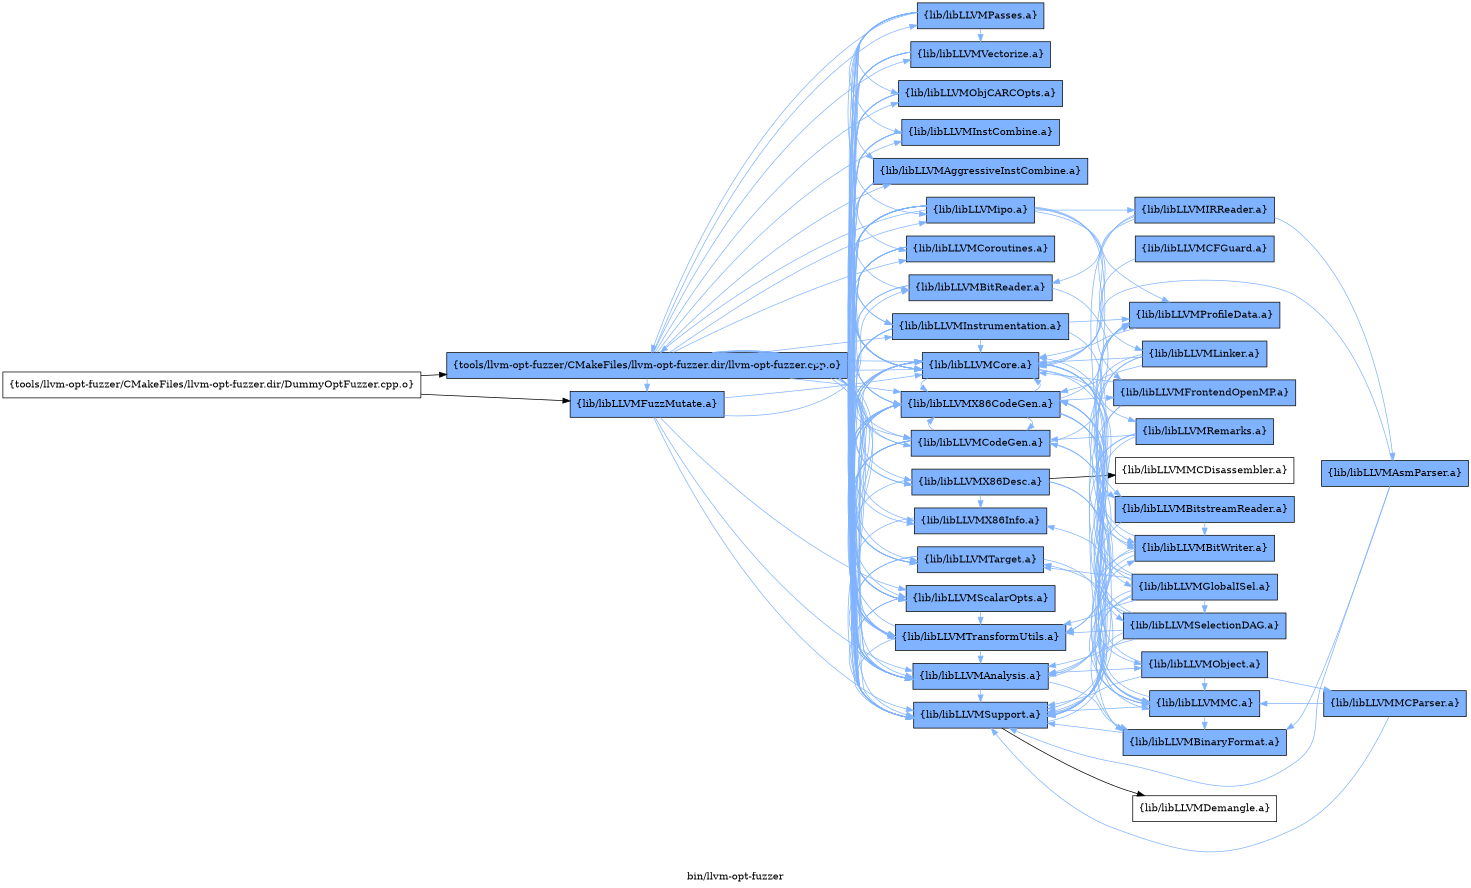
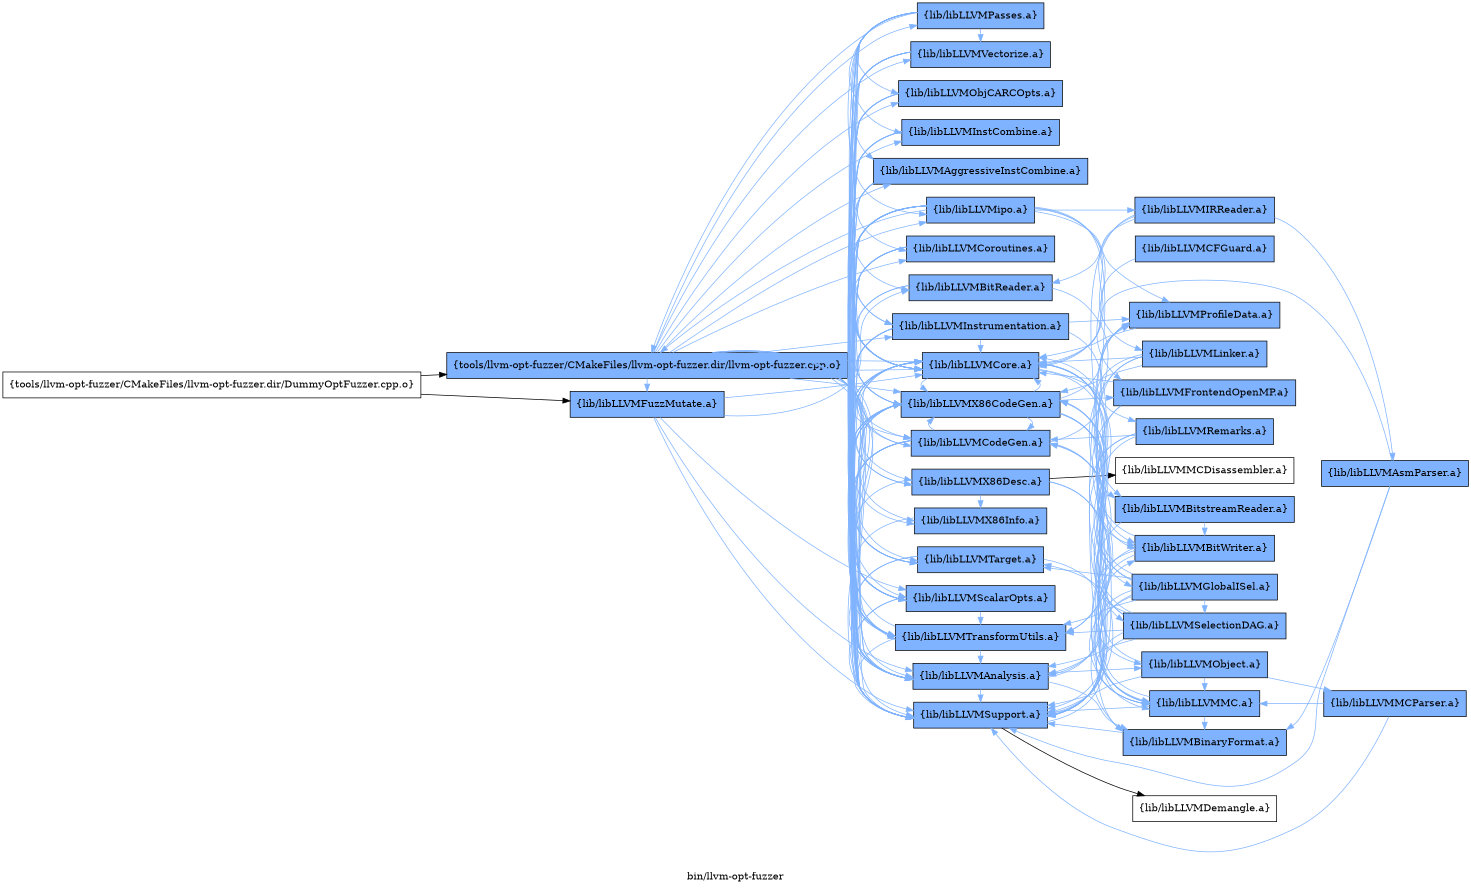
edge "{lib/libLLVMGlobalISel.a}" -> "{lib/libLLVMX86Info.a}": now "{lib/libLLVMGlobalISel.a}" -> "{lib/libLLVMCodeGen.a}"
